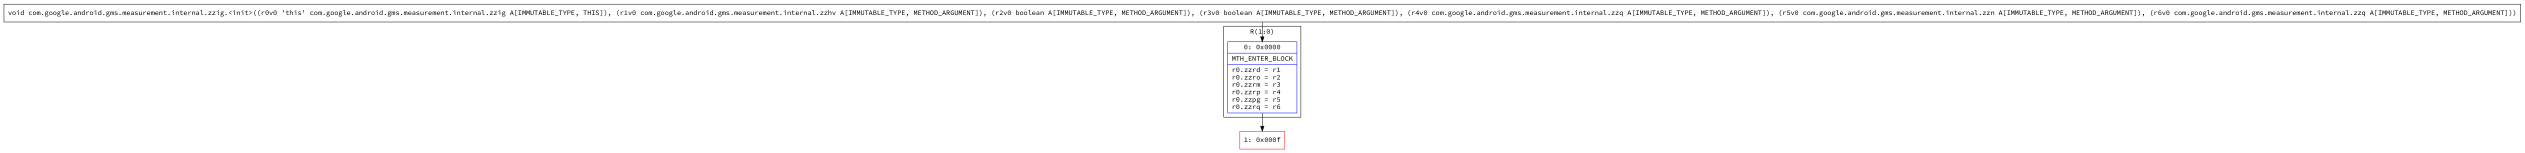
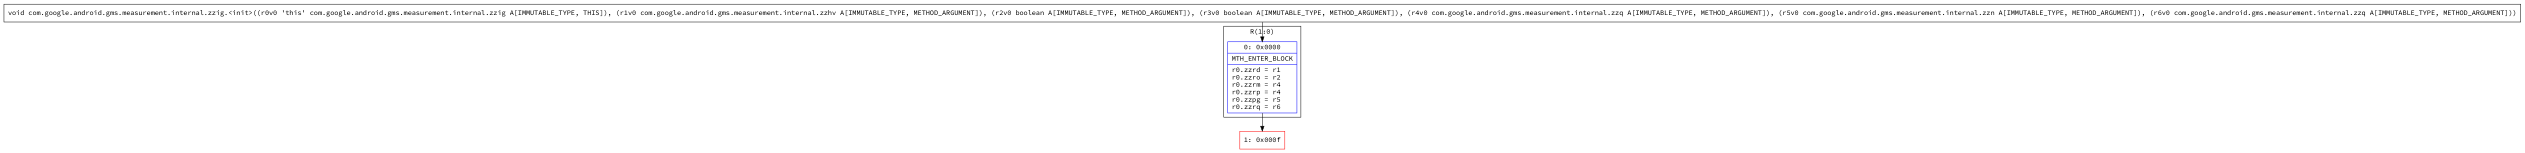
node "0: 0x0000": text "r0.zzrm = r3" -> "r0.zzrm = r4"
